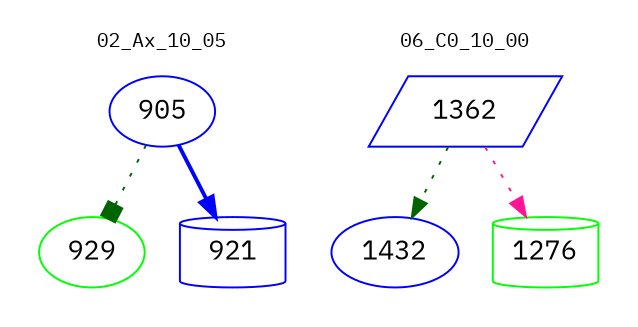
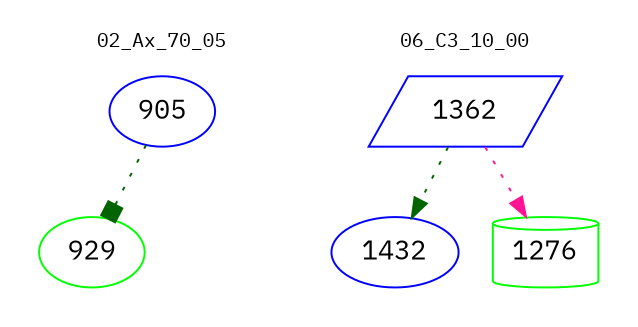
cluster "02_Ax_10_05": label "02_Ax_10_05" -> "02_Ax_70_05"
cluster "06_C0_10_00": label "06_C0_10_00" -> "06_C3_10_00"
node "921": removed
